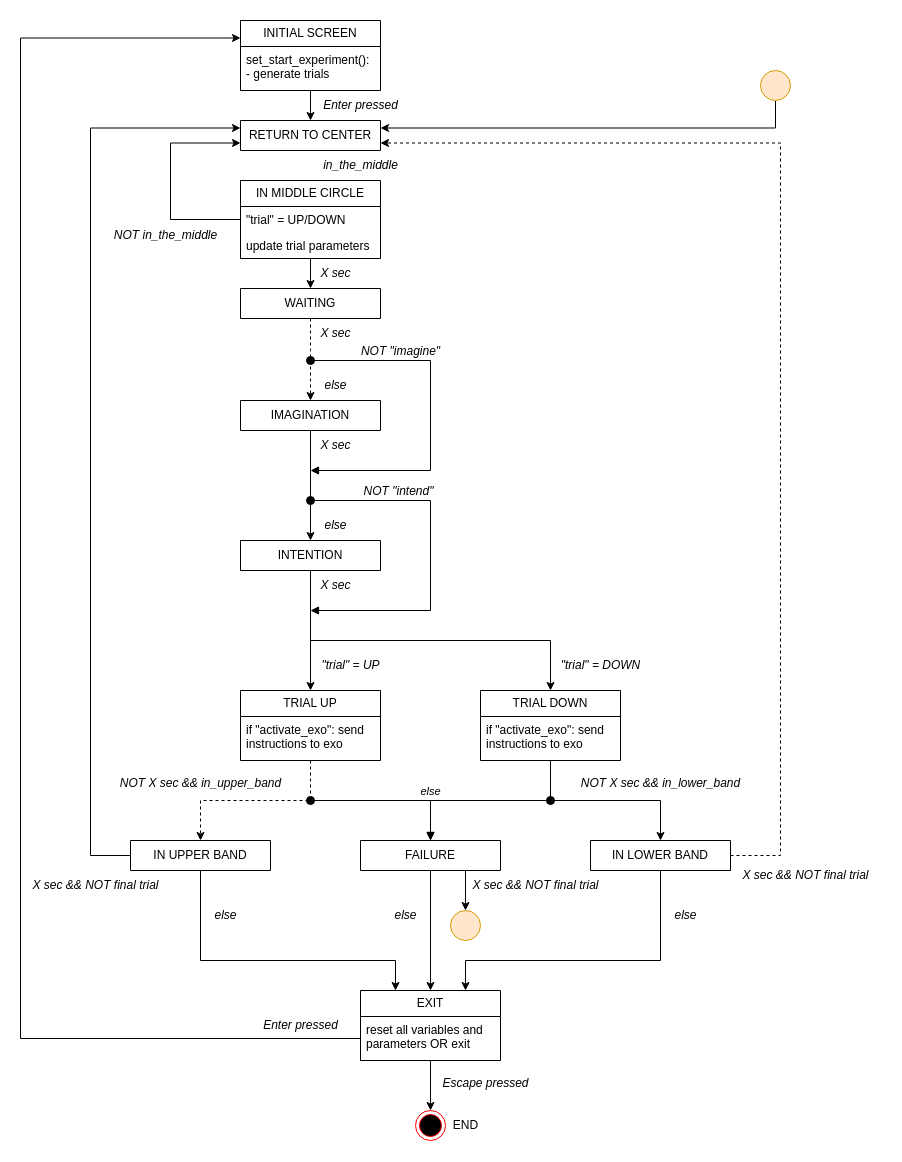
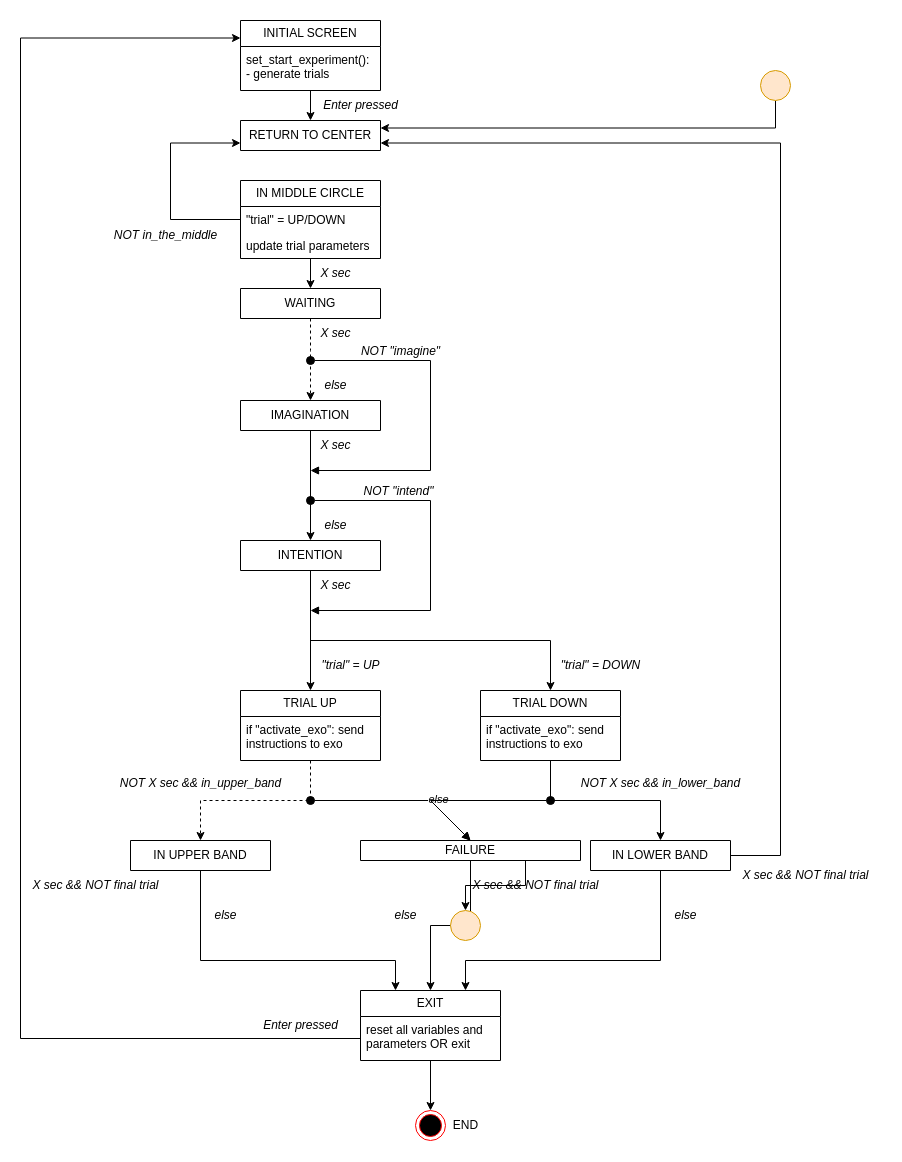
node "in_the_middle": removed
edge "IN LOWER BAND" -> "RETURN TO CENTER": style dashed -> solid
edge "IN UPPER BAND" -> "RETURN TO CENTER": removed
node "FAILURE": size 140x30 -> 220x20
node "Escape pressed": removed
